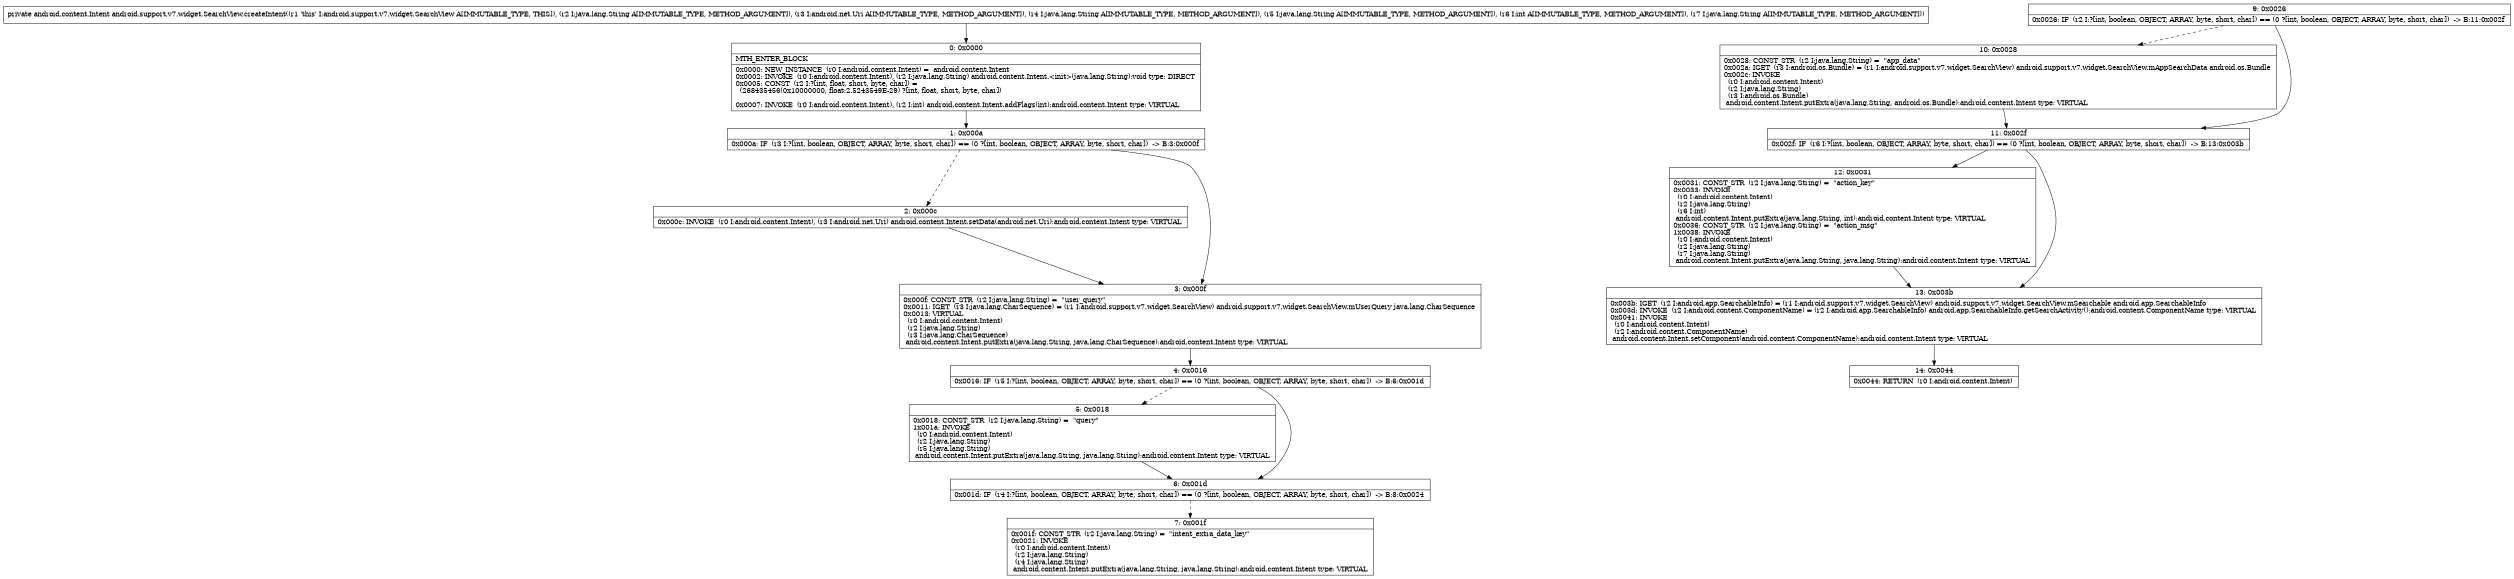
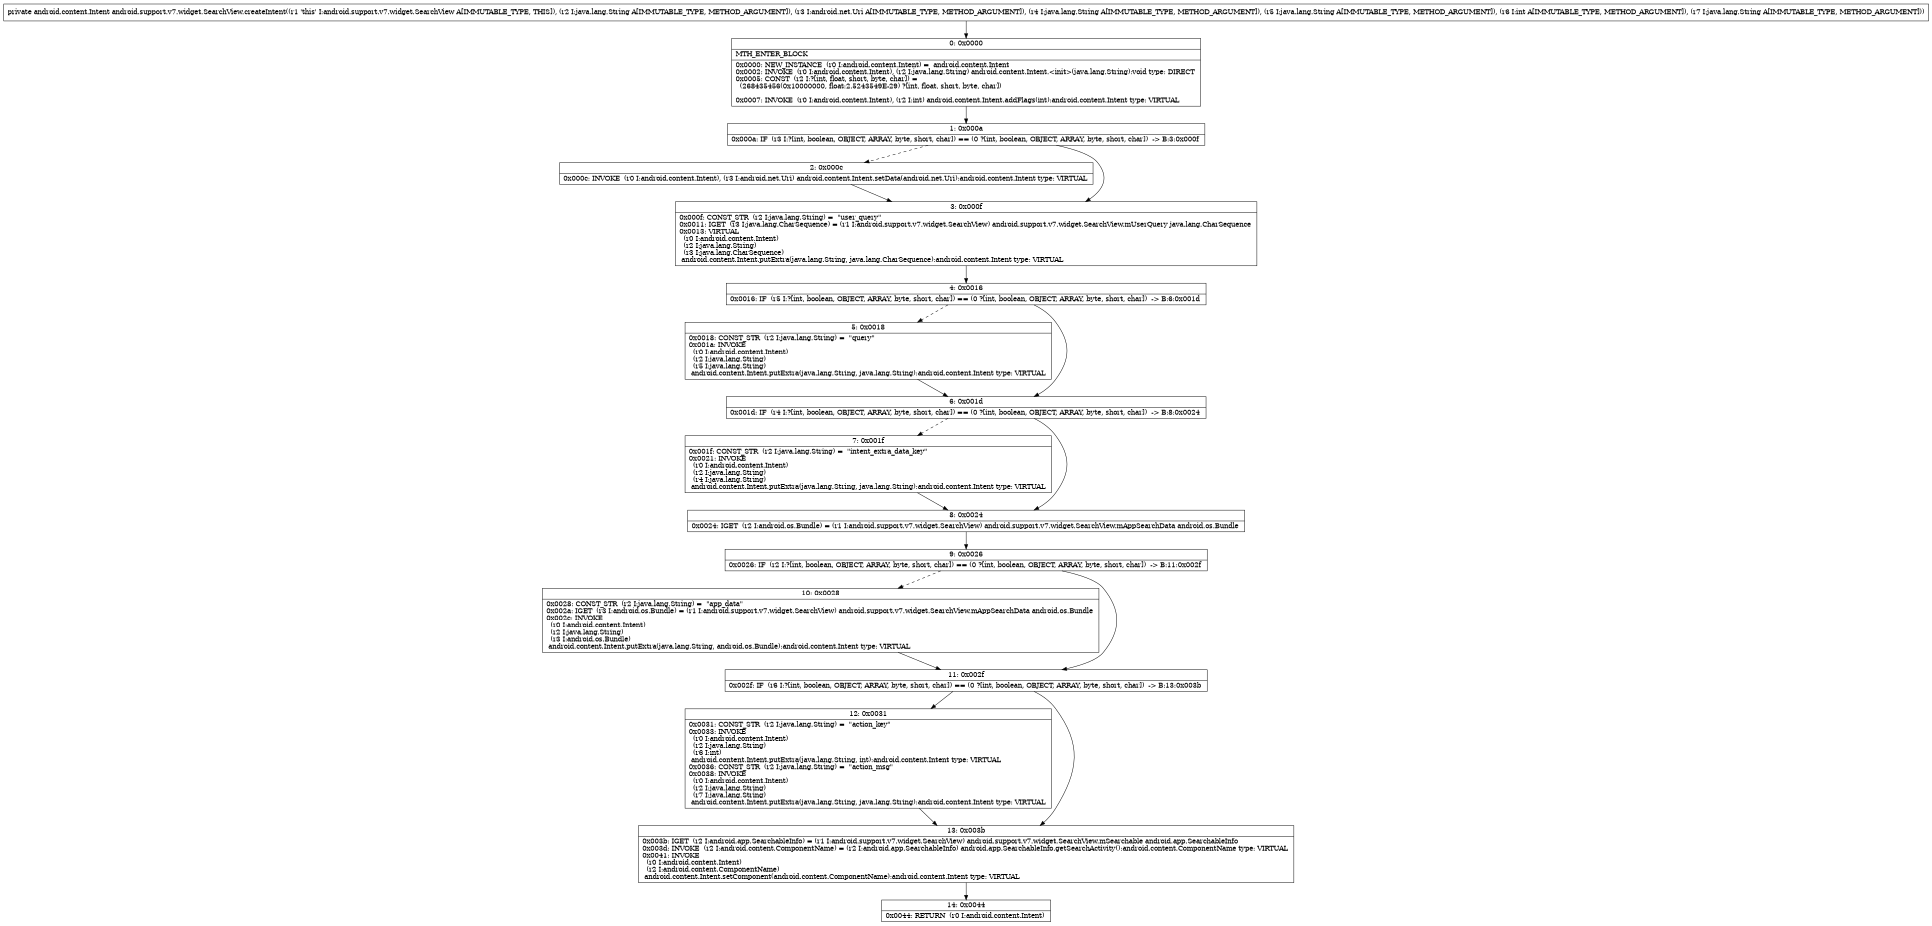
node "12: 0x0031": text "1x0038: INVOKE" -> "0x0038: INVOKE"
node "5: 0x0018": text "1x001a: INVOKE" -> "0x001a: INVOKE"
node "8: 0x0024": added
